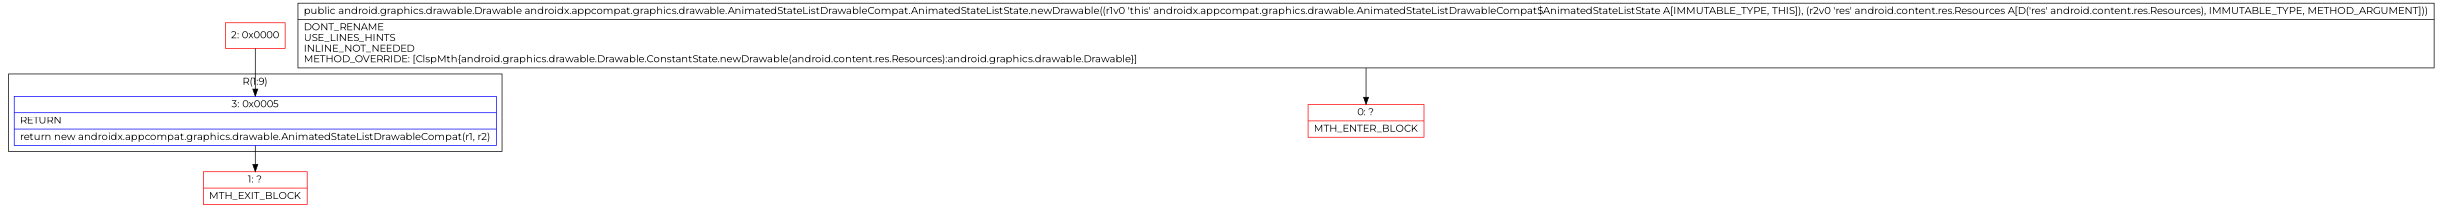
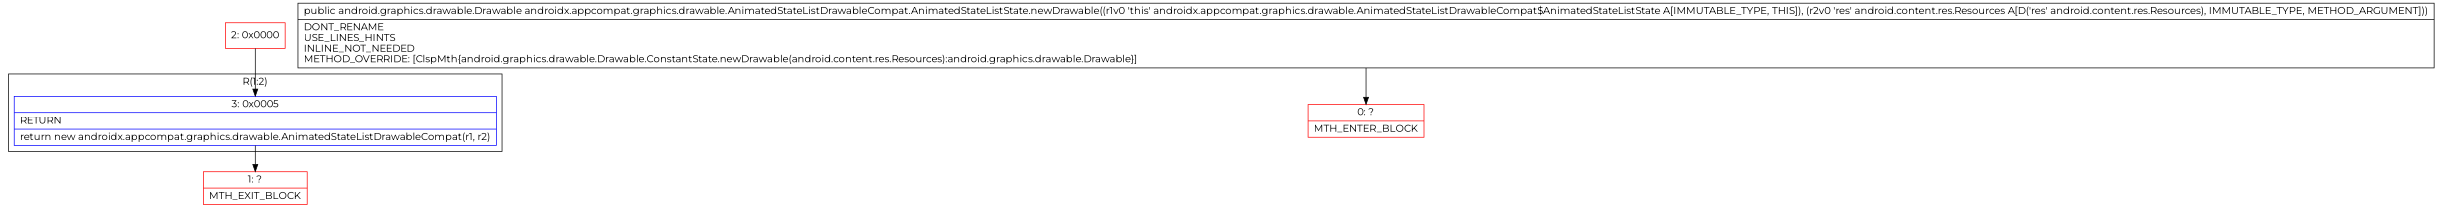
cluster "R(1:9)": label "R(1:9)" -> "R(1:2)"
